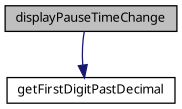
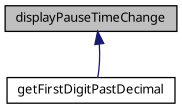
edge "displayPauseTimeChange" -> "getFirstDigitPastDecimal": reversed
